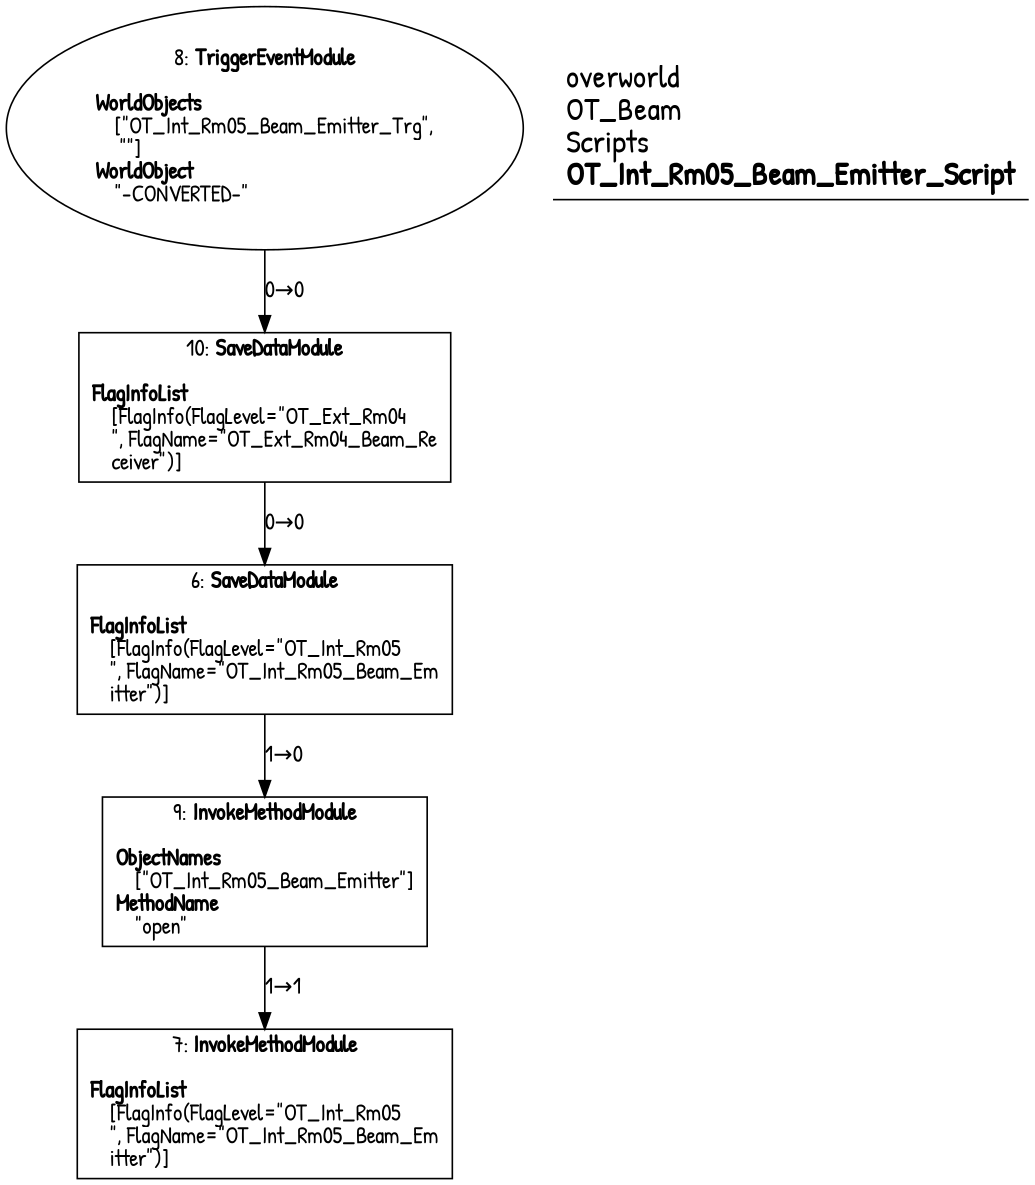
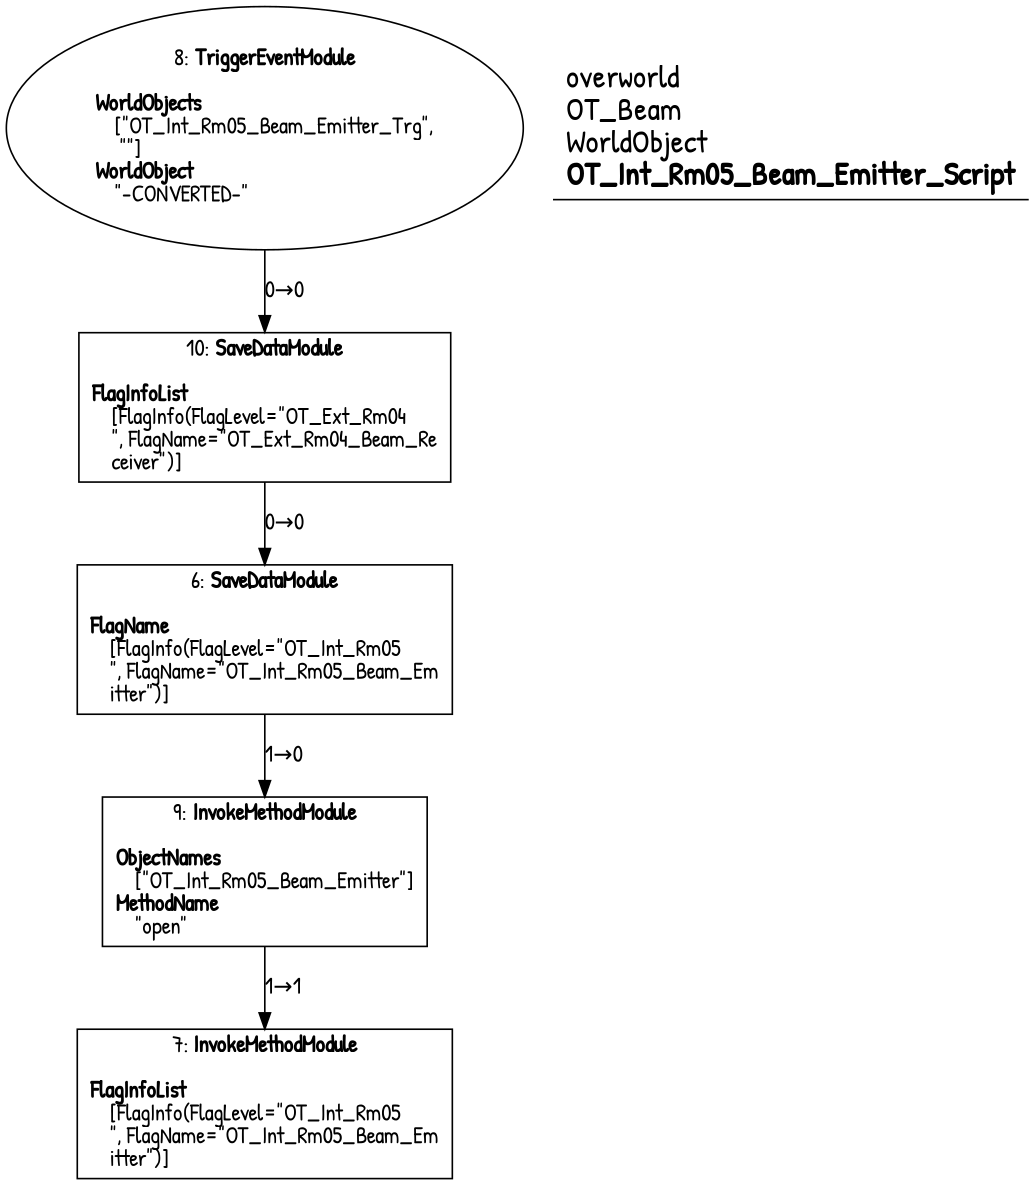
node "overworld": text "Scripts" -> "WorldObject"
node "6:": text "FlagInfoList" -> "FlagName"
